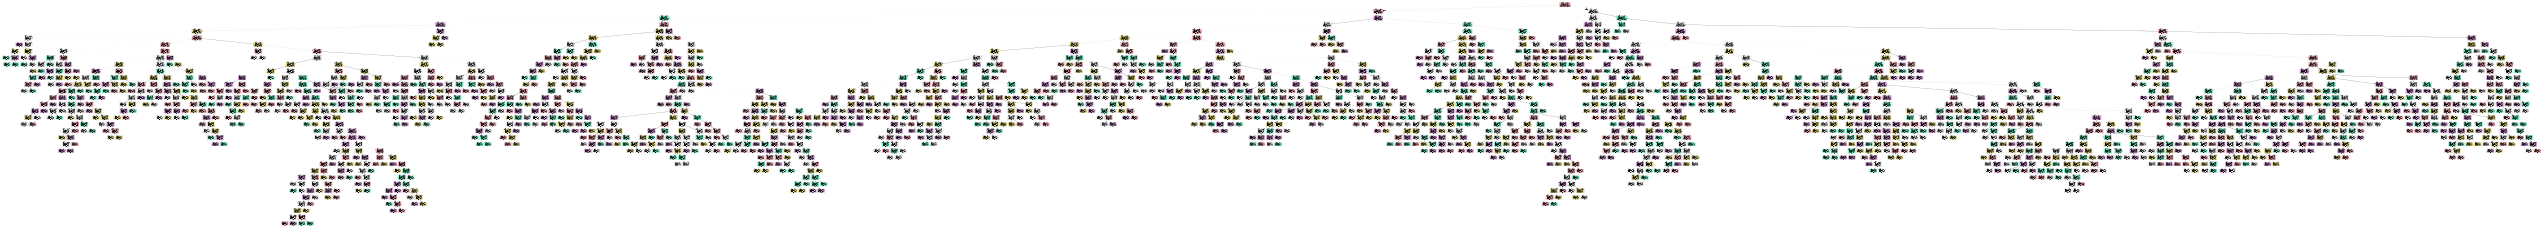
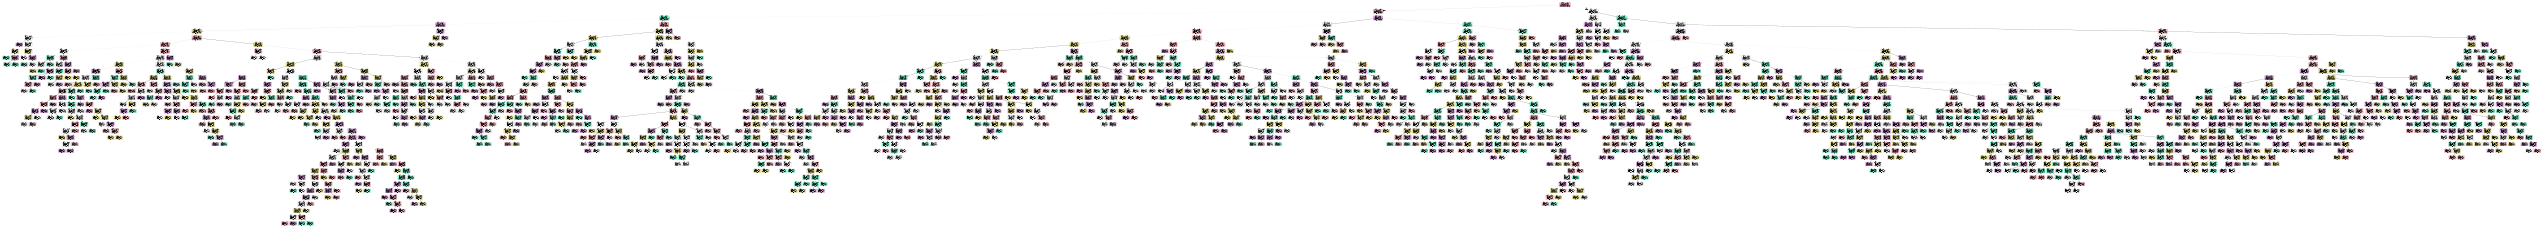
node "X[2] <= -0.487 gini = 0.104 samples = 73 value = [4, 69]": added
node "X[2] <= 2.234 gini = 0.444 samples = 6 value = [4, 2]": fillcolor plum -> aquamarine
node "X[3] <= -2.072 gini = 0.375 samples = 4 value = [1, 3]": fillcolor aquamarine -> lightpink
